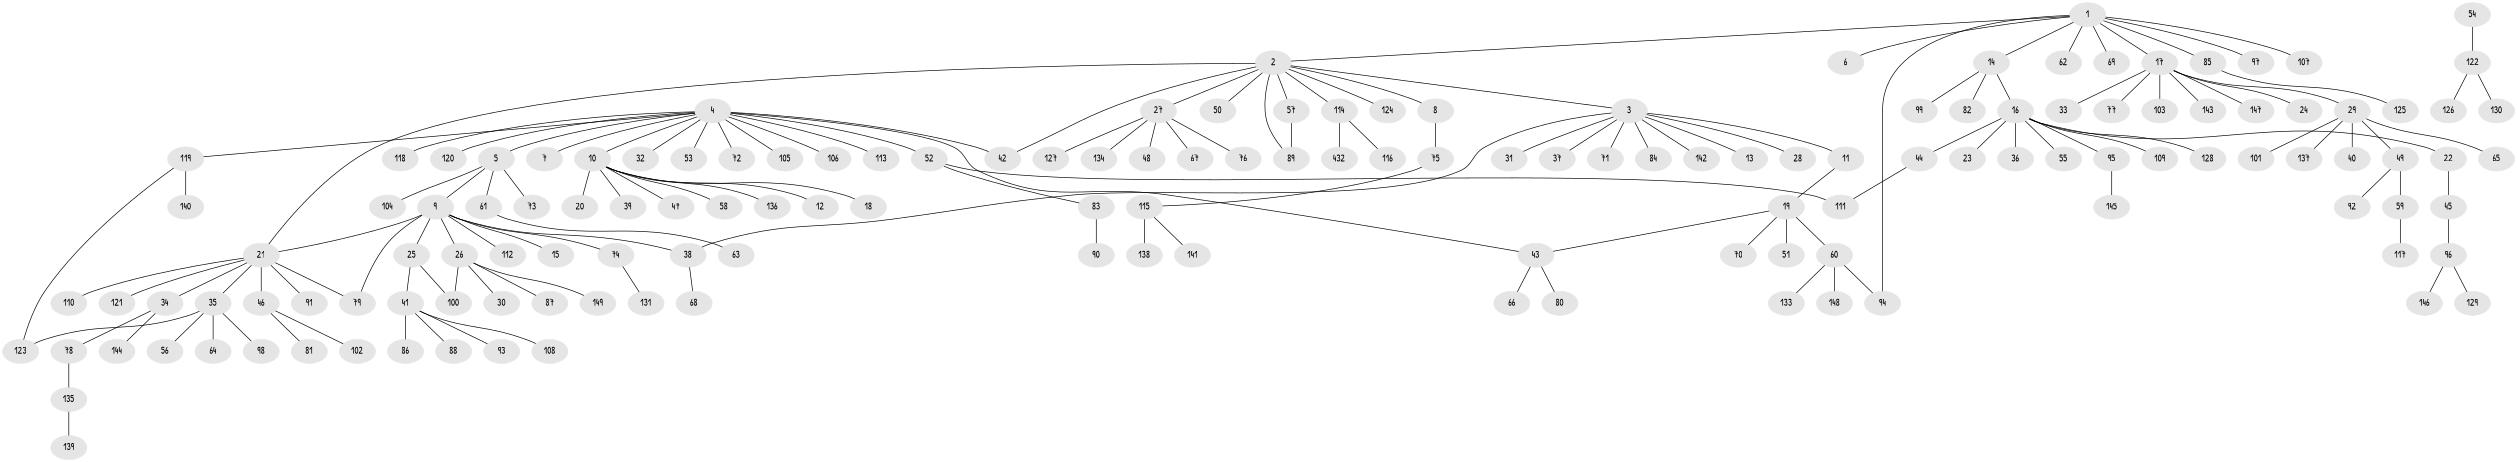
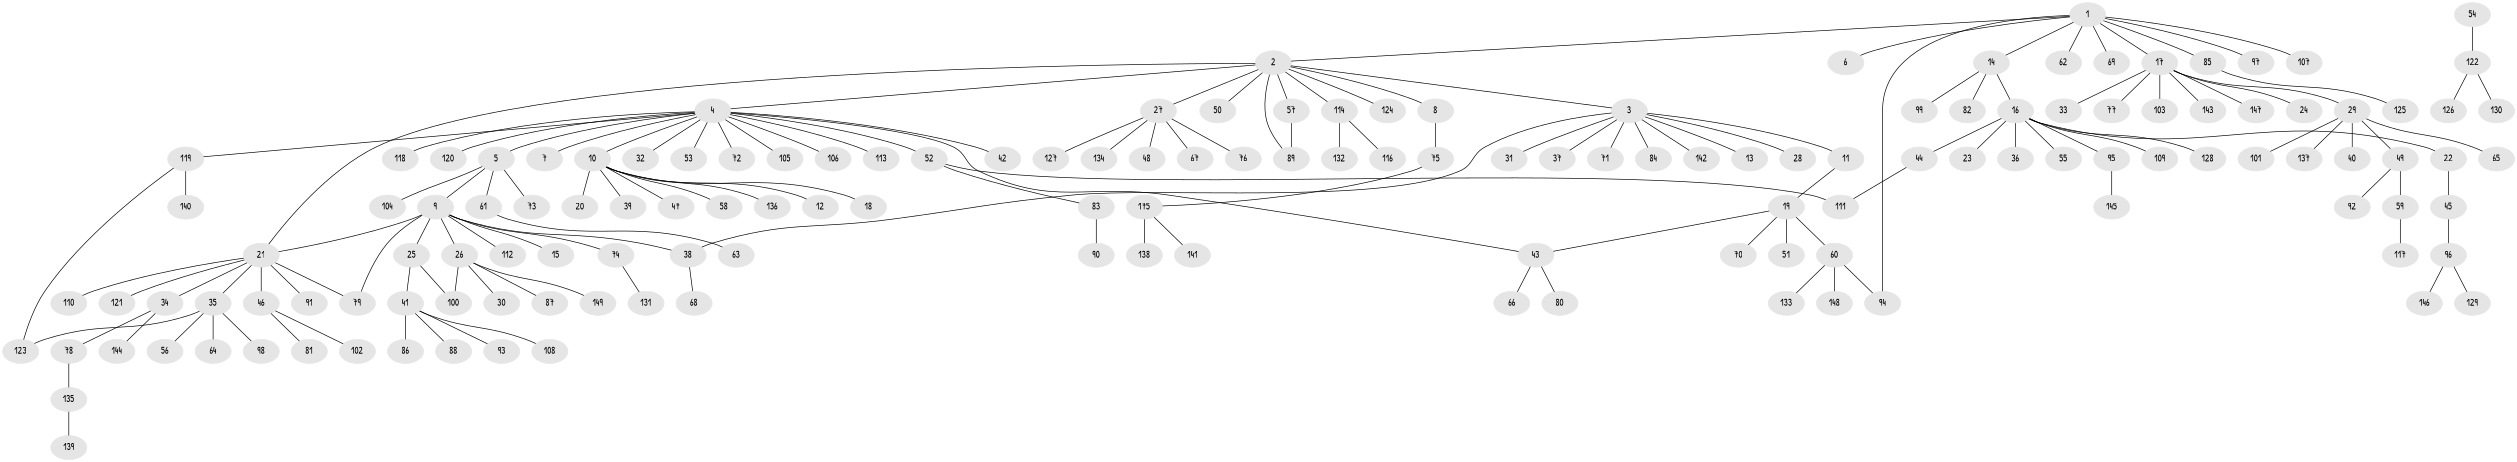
edge "2" -- "42": now "2" -- "4"
node "432": label "432" -> "132"
node "115": label "115" -> "175"
